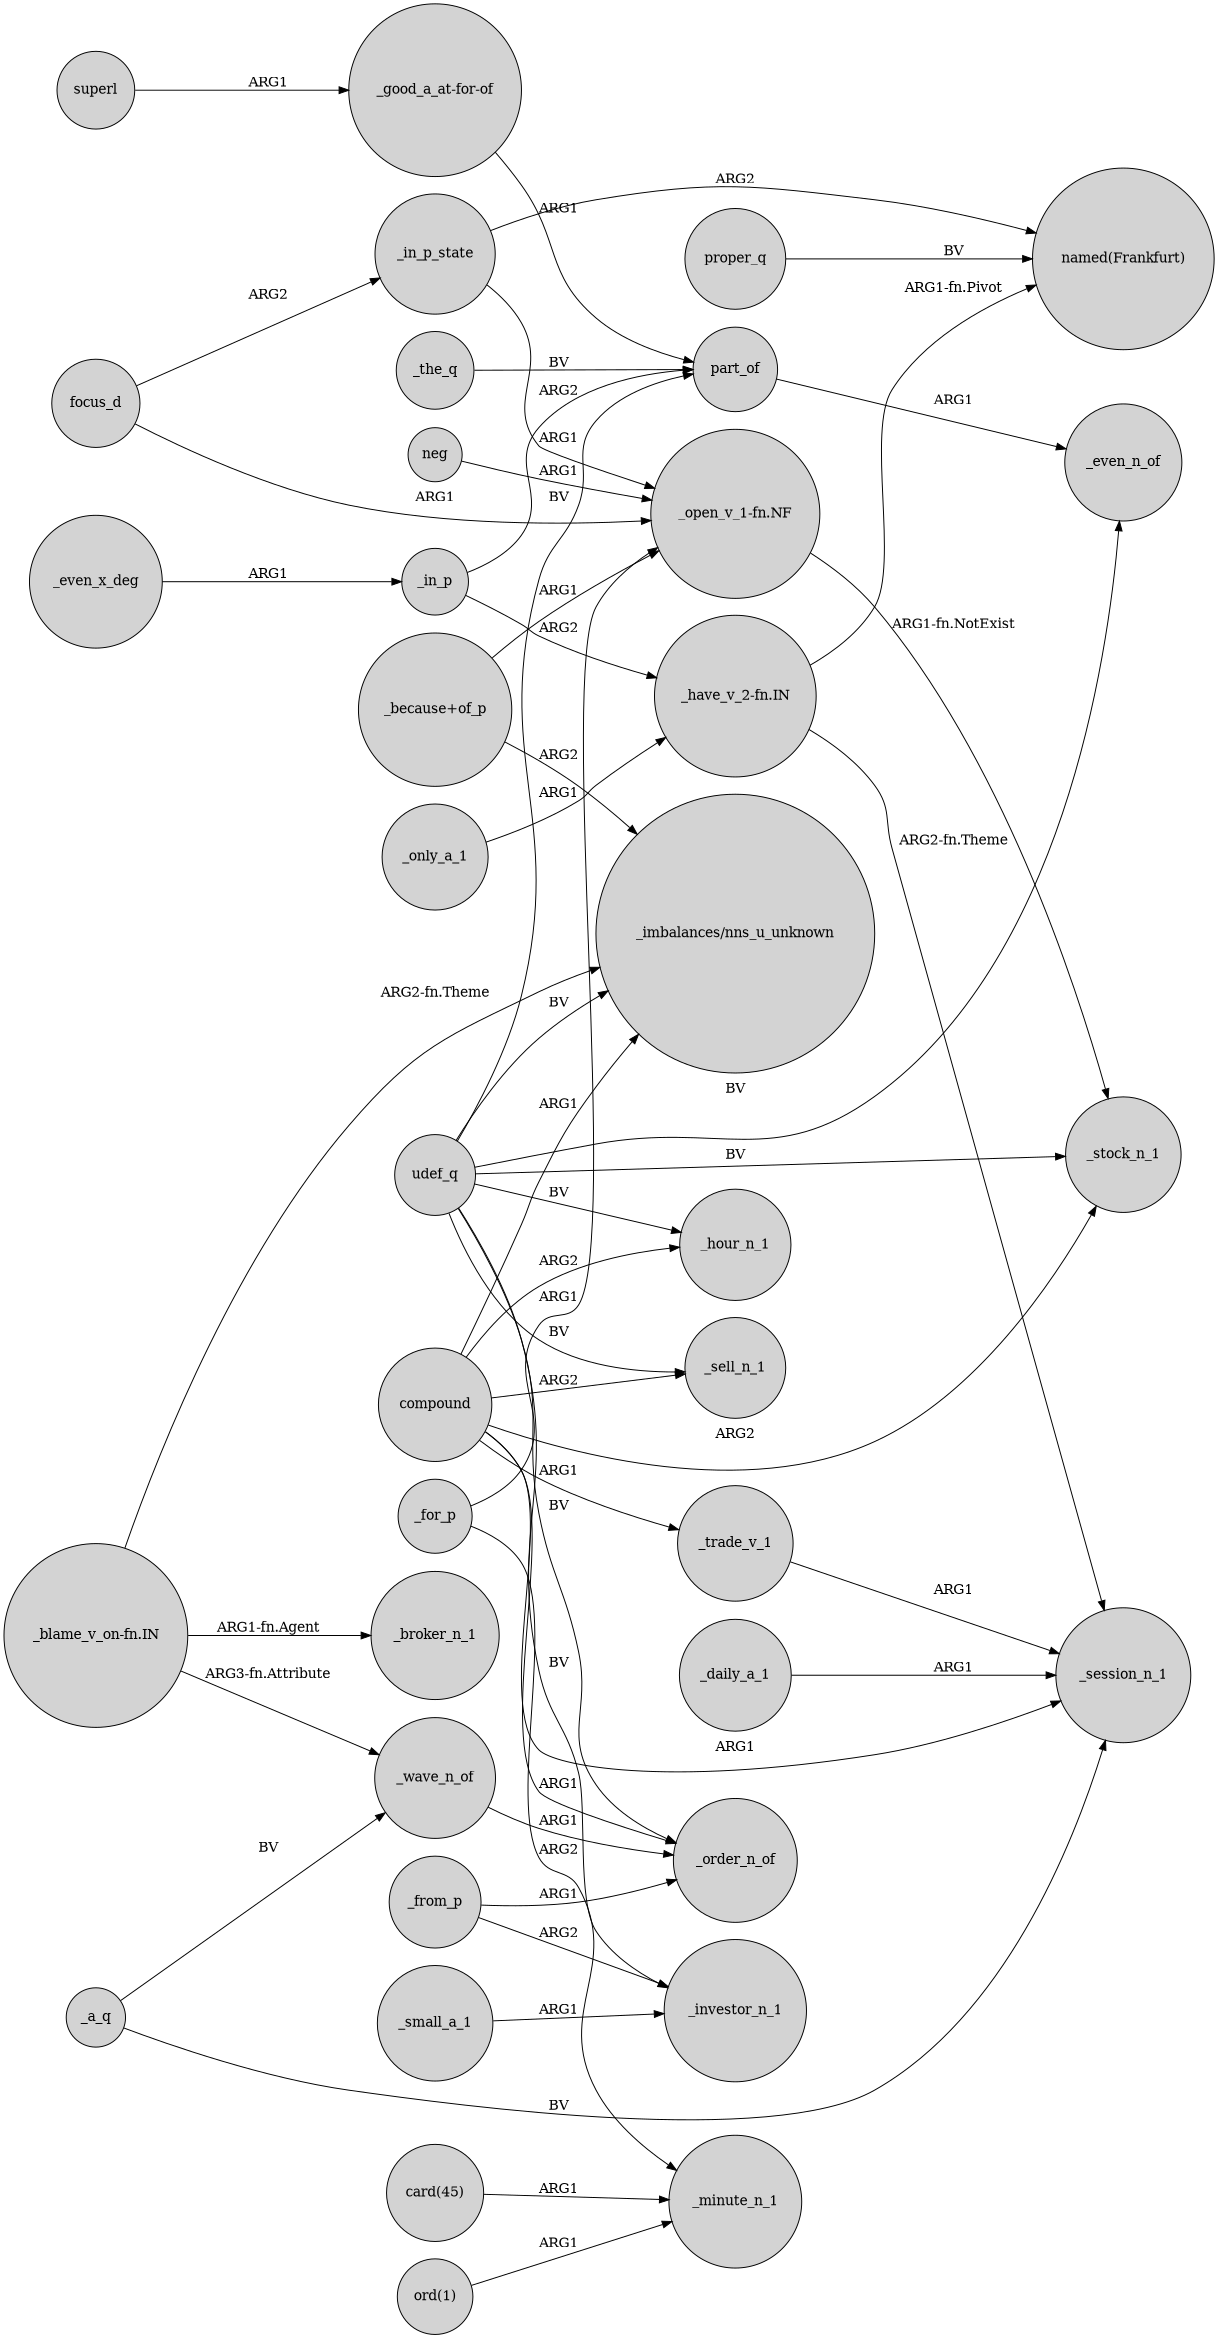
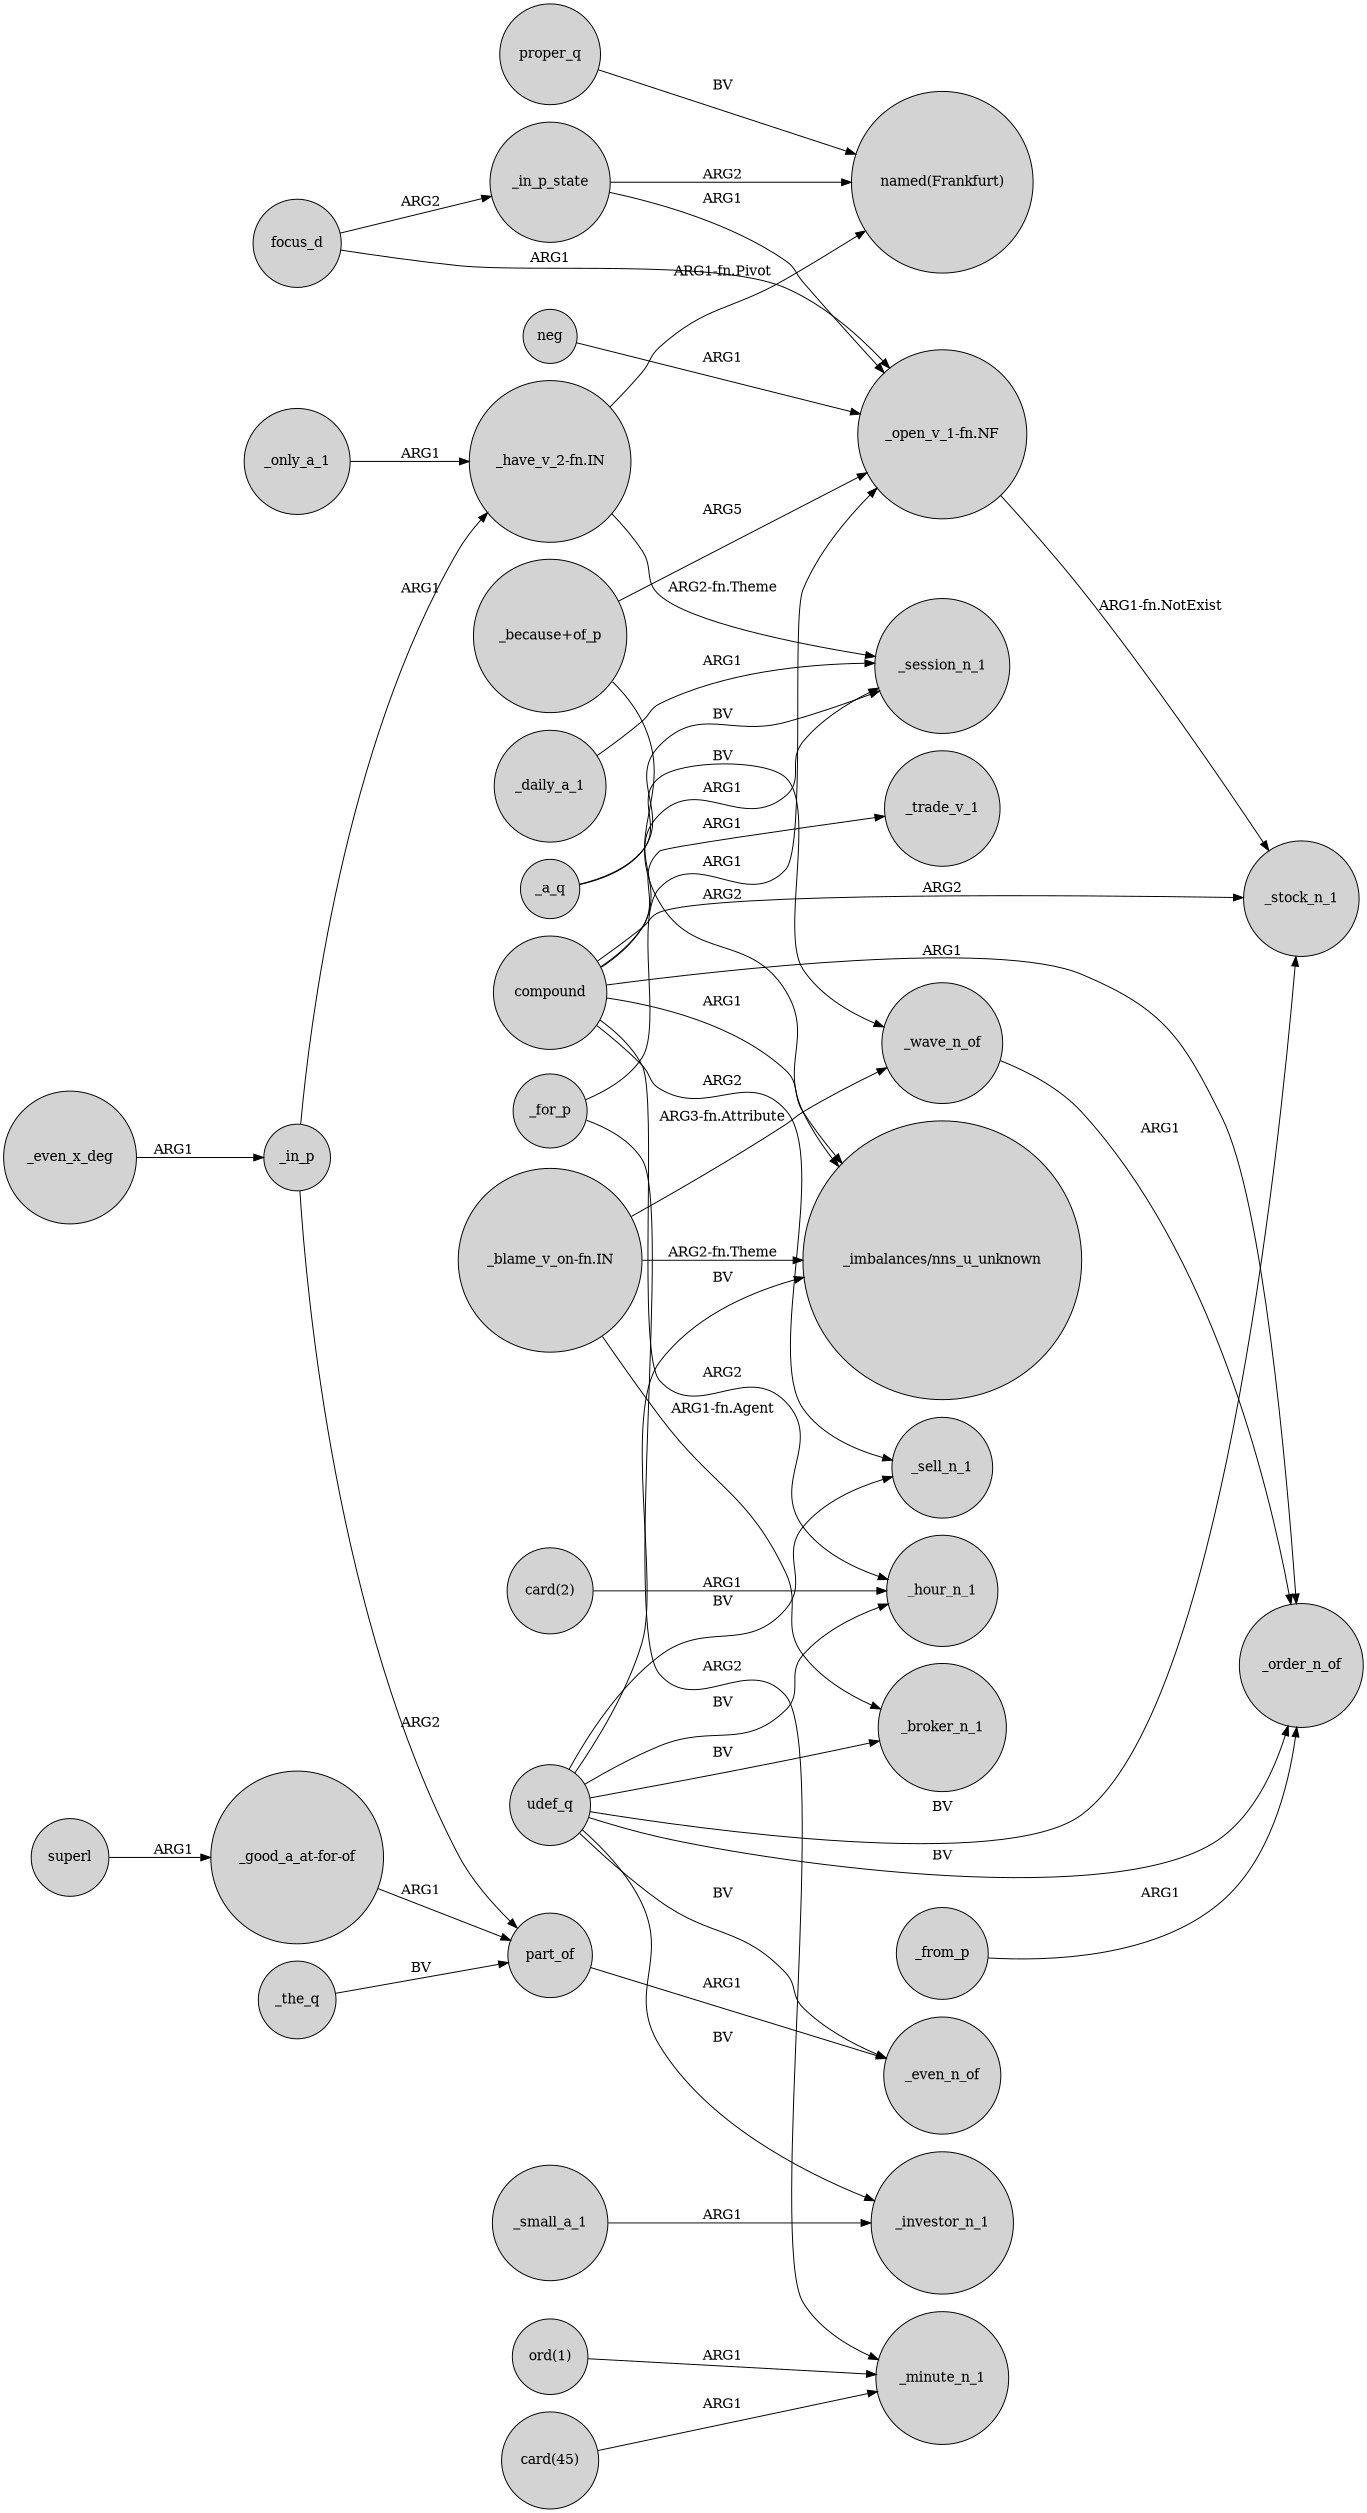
edge "_because+of_p" -> "_open_v_1-fn.NF": label "ARG1" -> "ARG5"
edge "_in_p" -> "_have_v_2-fn.IN": label "ARG2" -> "ARG1"
edge "udef_q" -> "part_of": now "udef_q" -> "_broker_n_1"
node "card(2)": added
edge "_trade_v_1" -> "_session_n_1": removed, label "ARG1"
edge "_from_p" -> "_investor_n_1": removed, label "ARG2"
